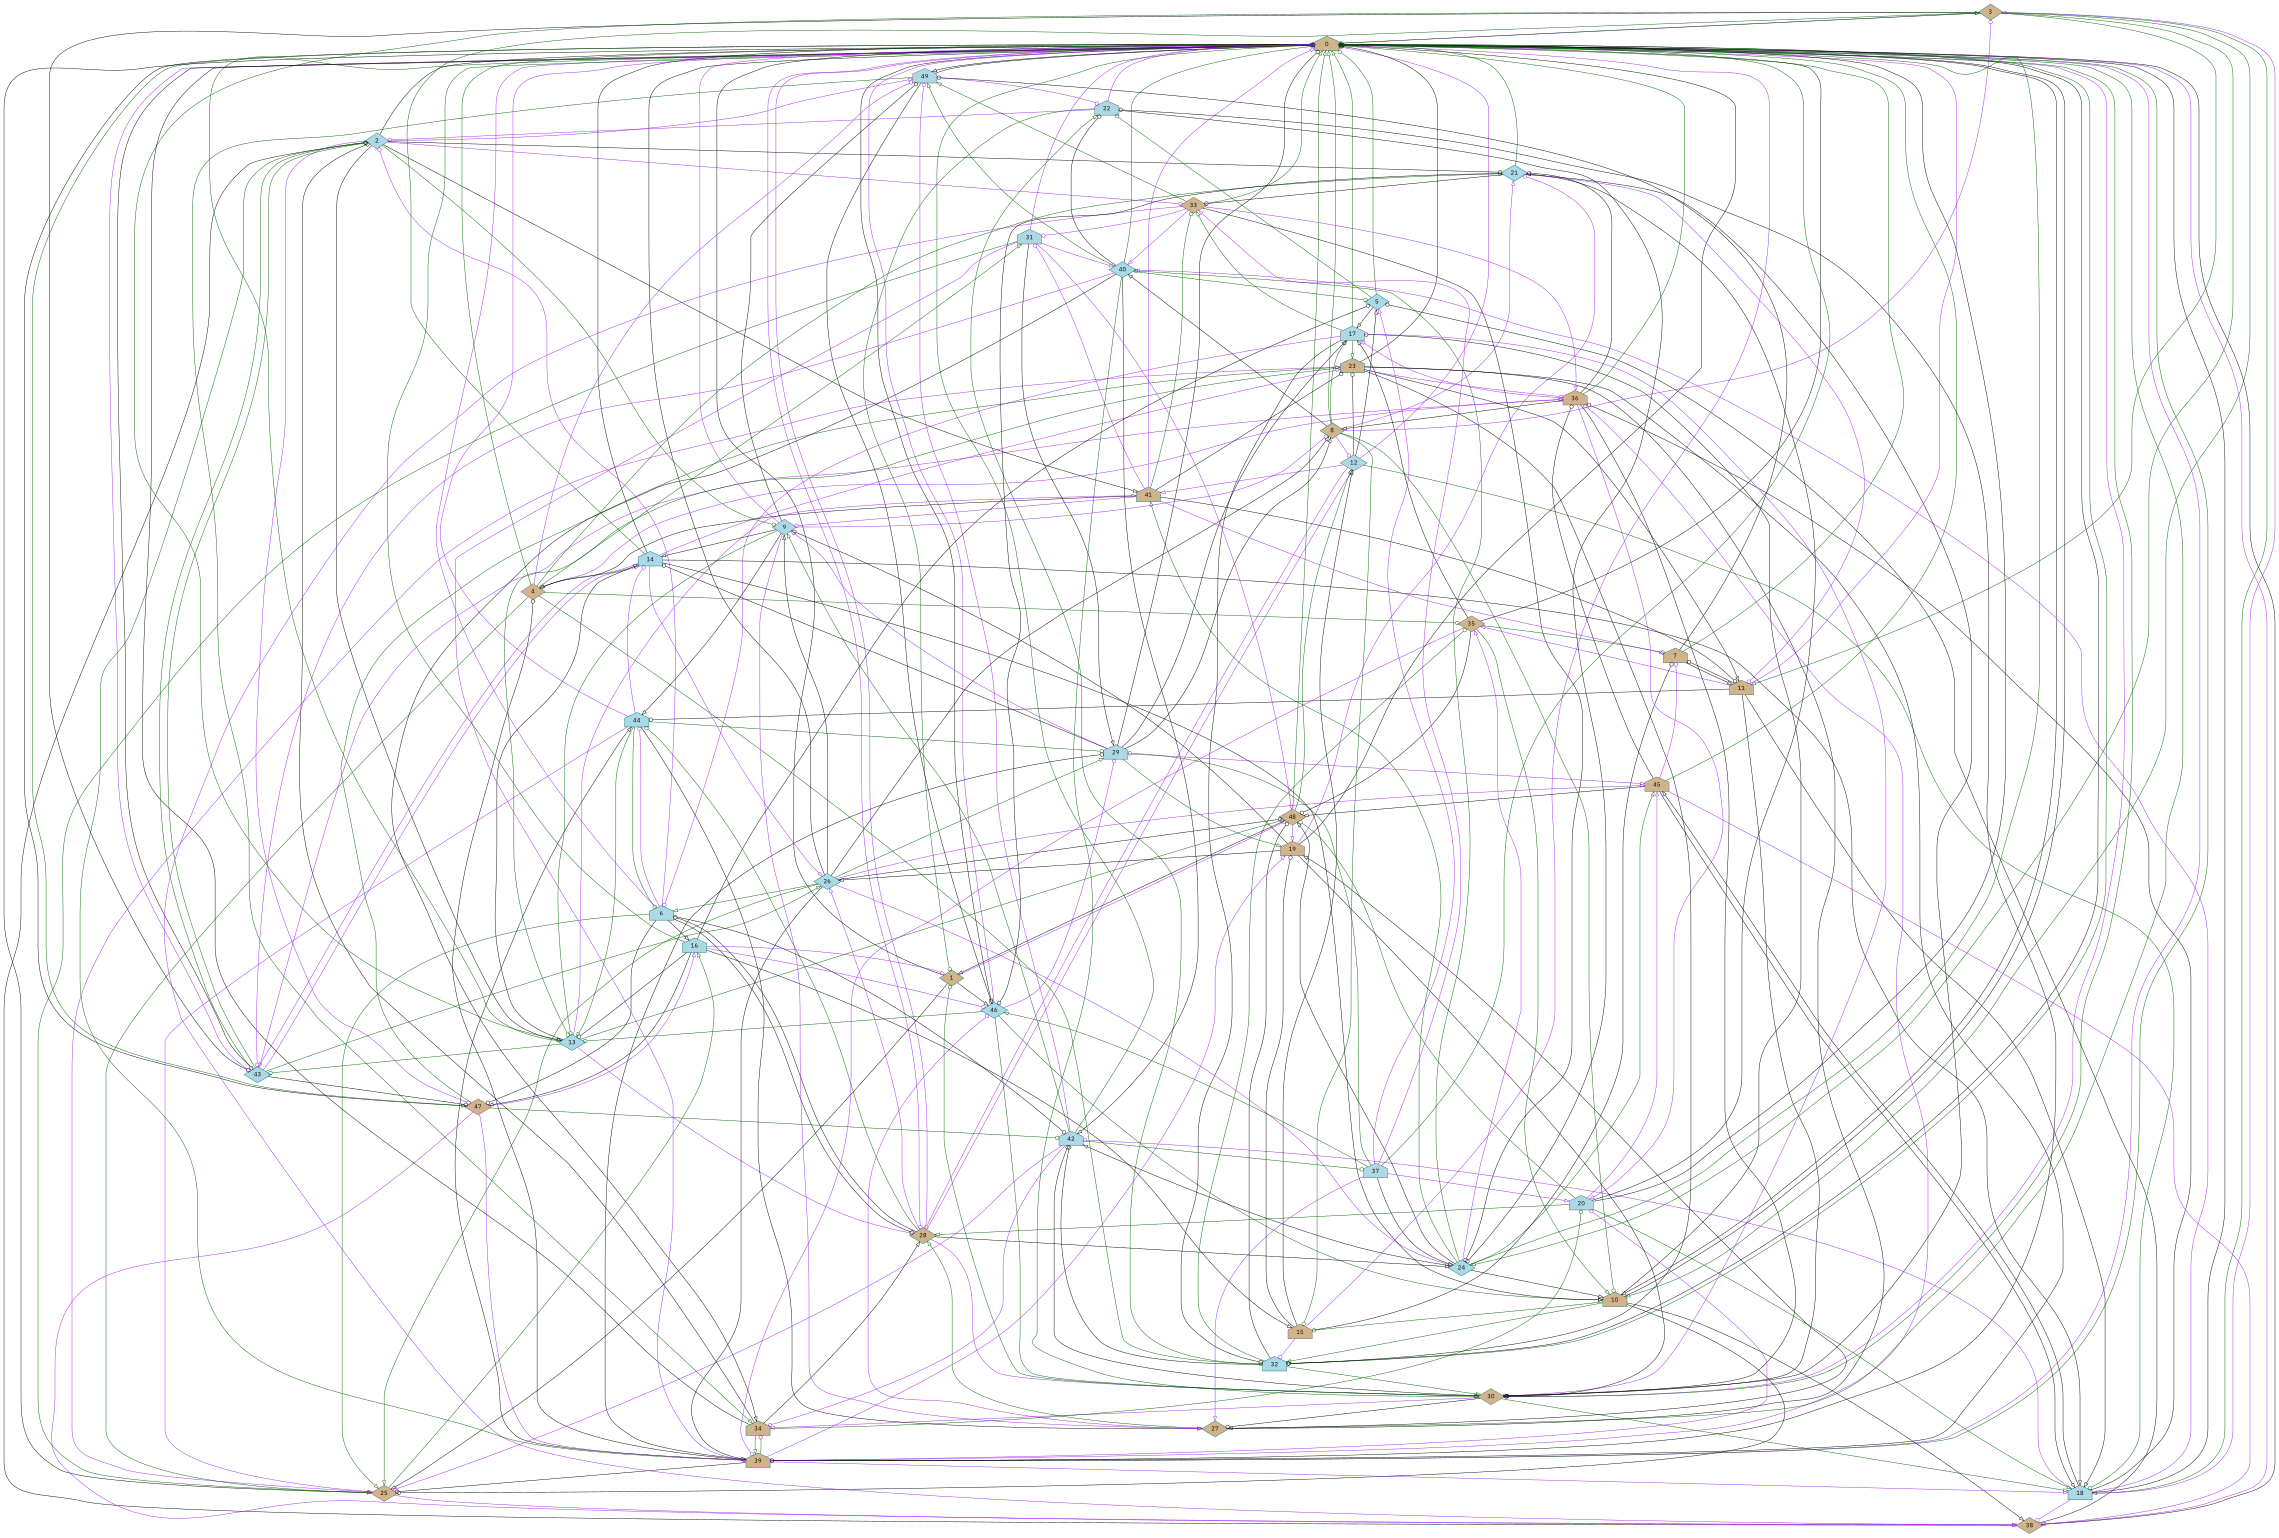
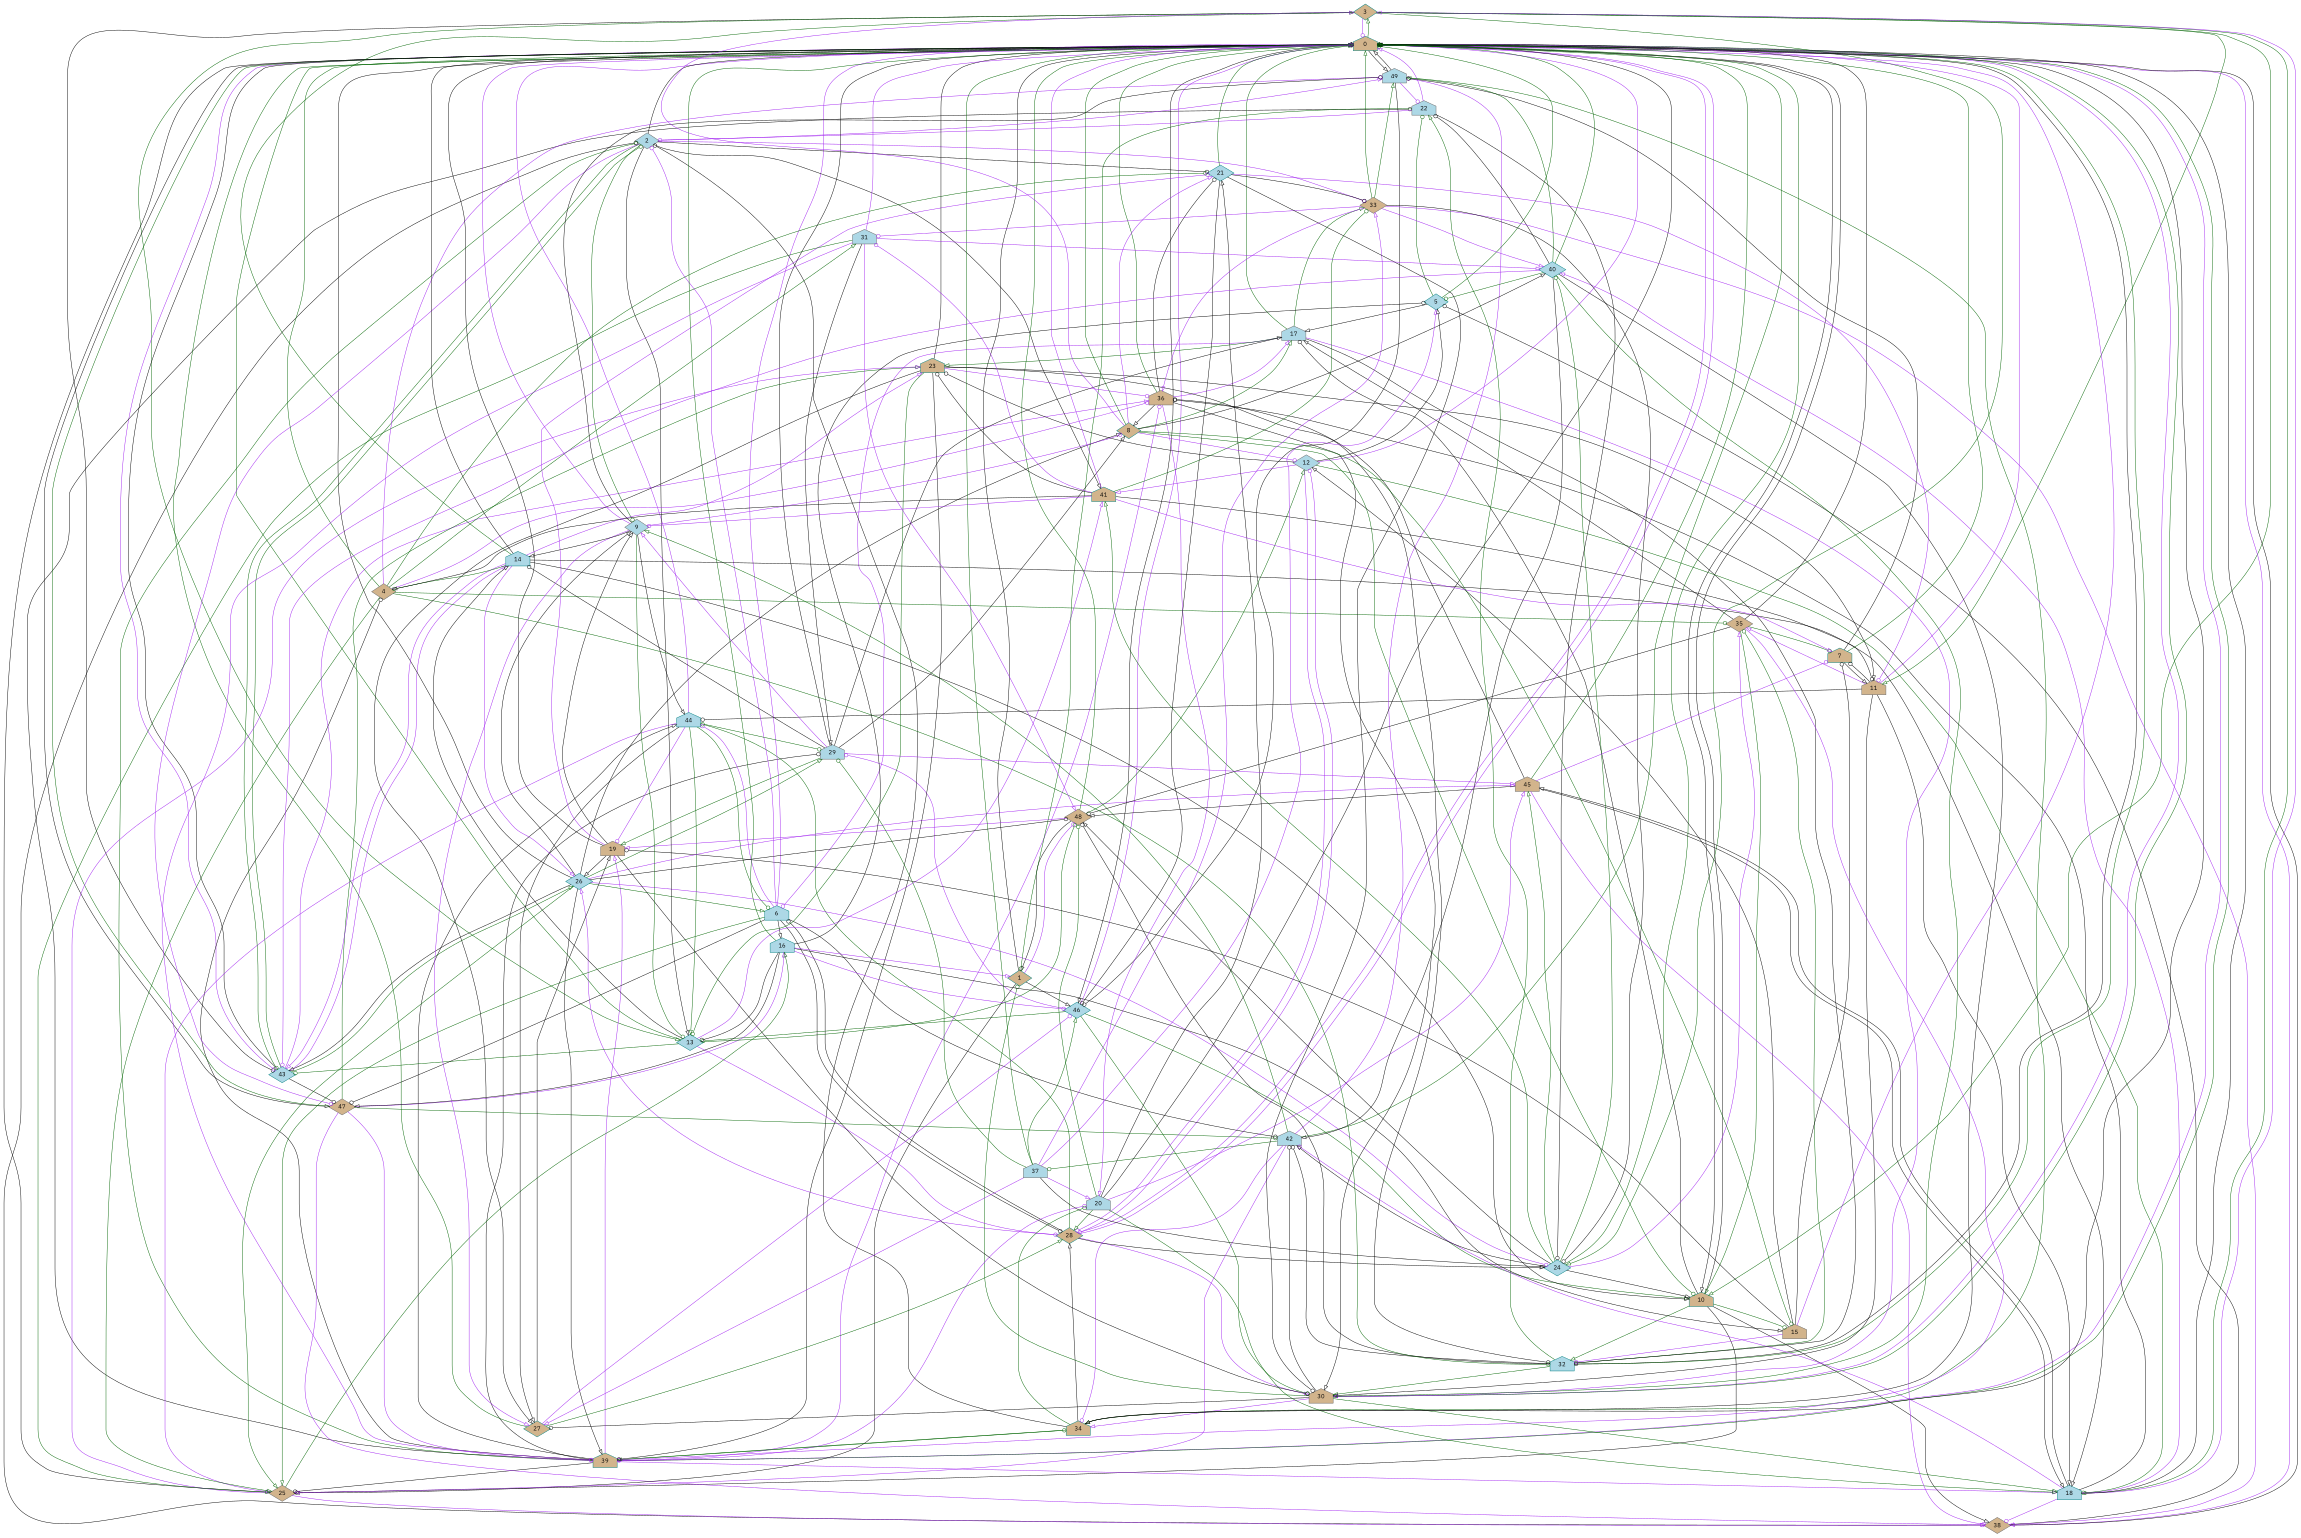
edge "8" -> "3": arrowhead odot -> onormal
edge "44" -> "14": now "44" -> "19"
edge "26" -> "43": added
node "30": shape diamond -> house
